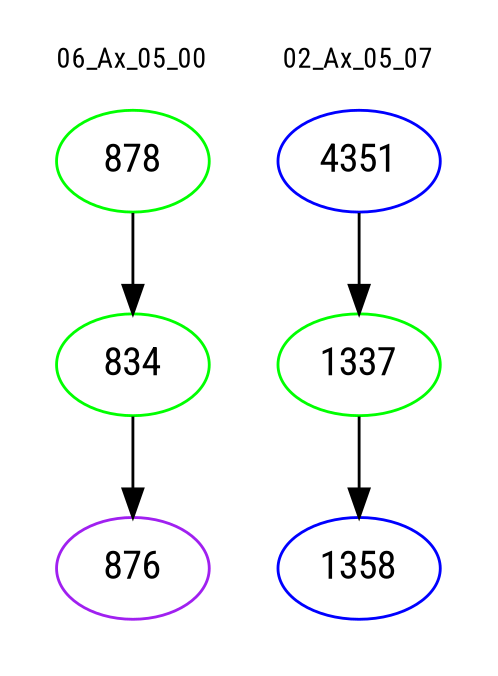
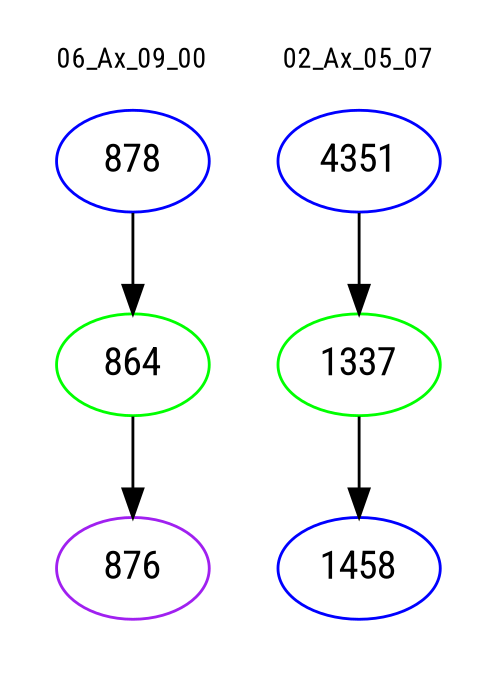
cluster "06_Ax_05_00": label "06_Ax_05_00" -> "06_Ax_09_00"
node "878": color green -> blue
node "834": label "834" -> "864"
node "1358": label "1358" -> "1458"
